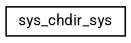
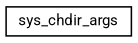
node "sys_chdir_sys": label "sys_chdir_sys" -> "sys_chdir_args"
